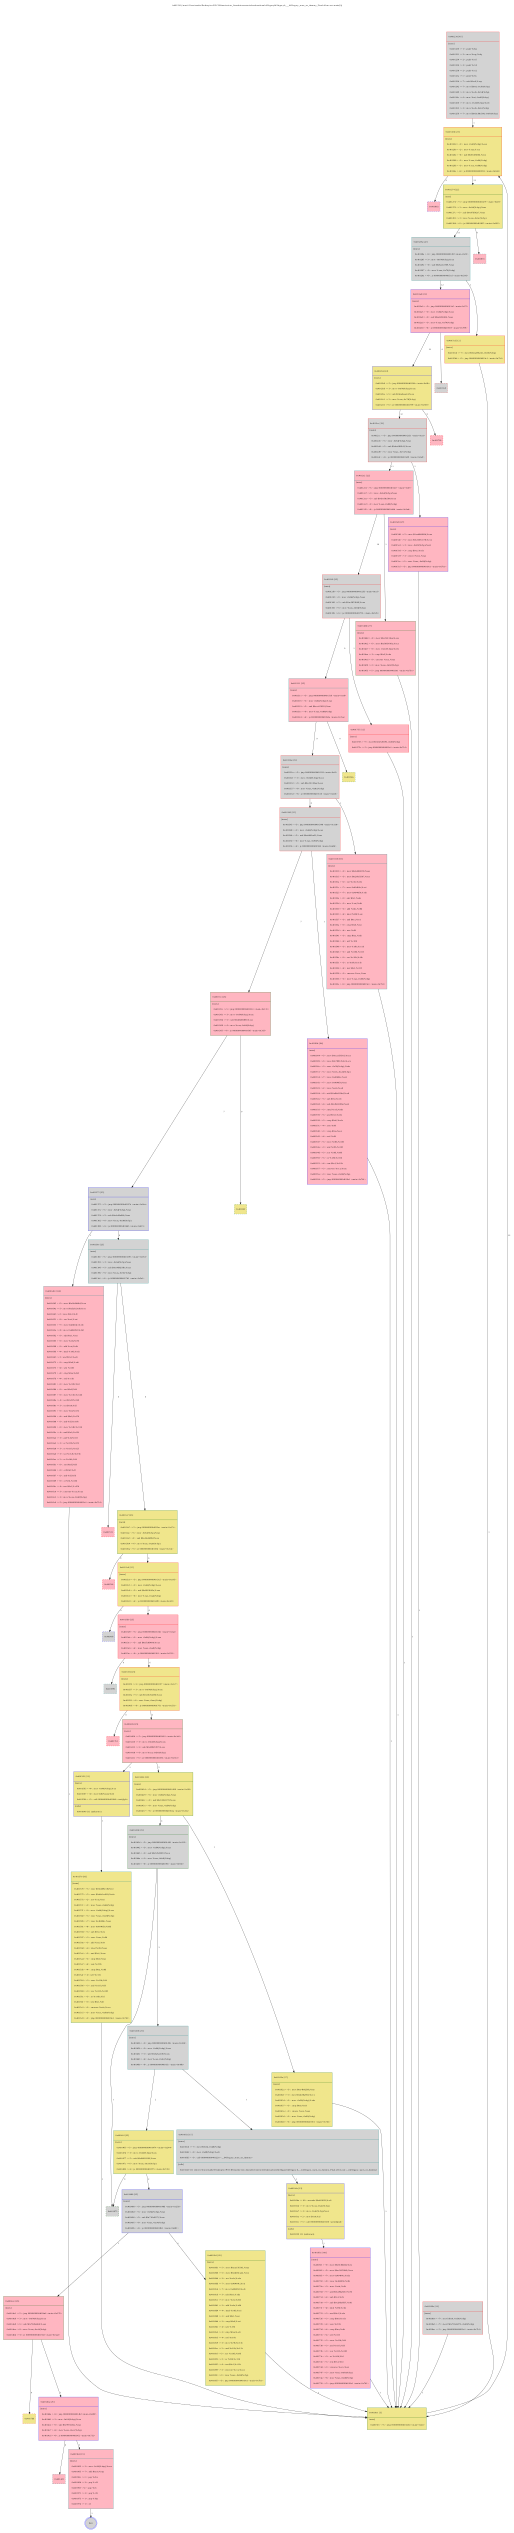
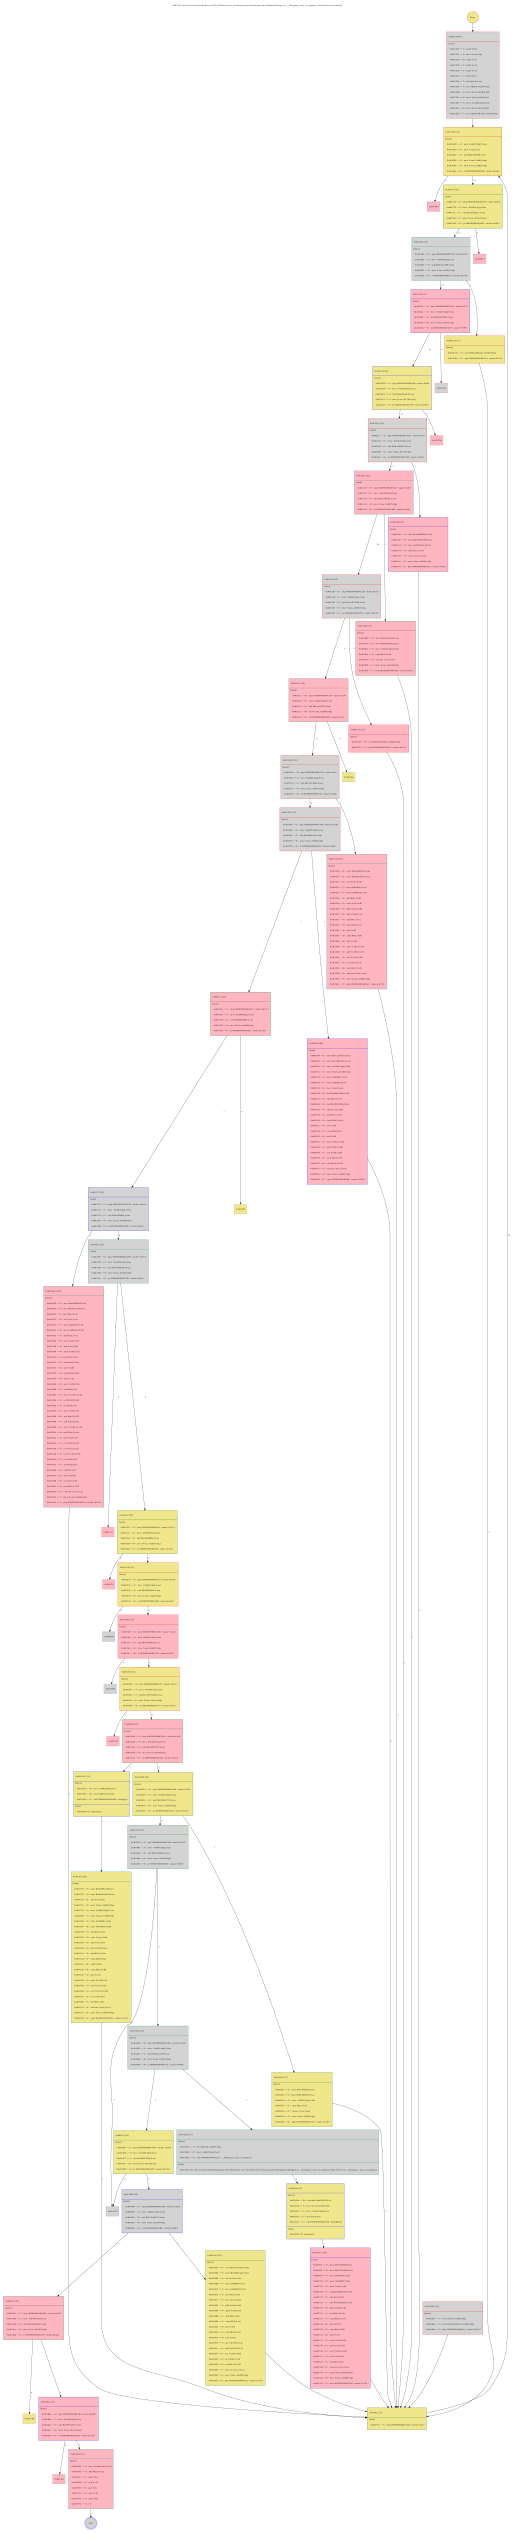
node "Entry": added
